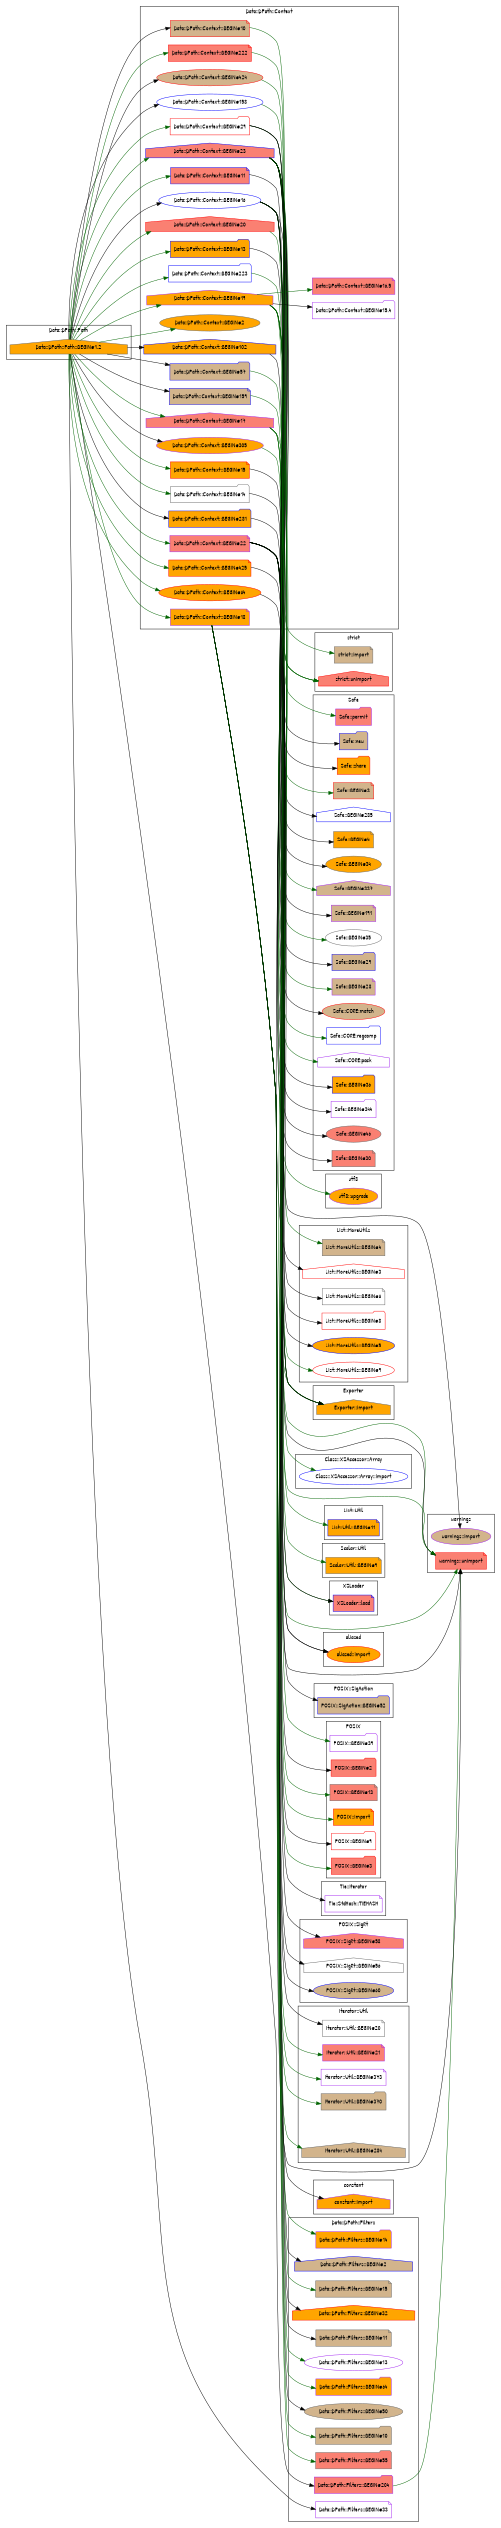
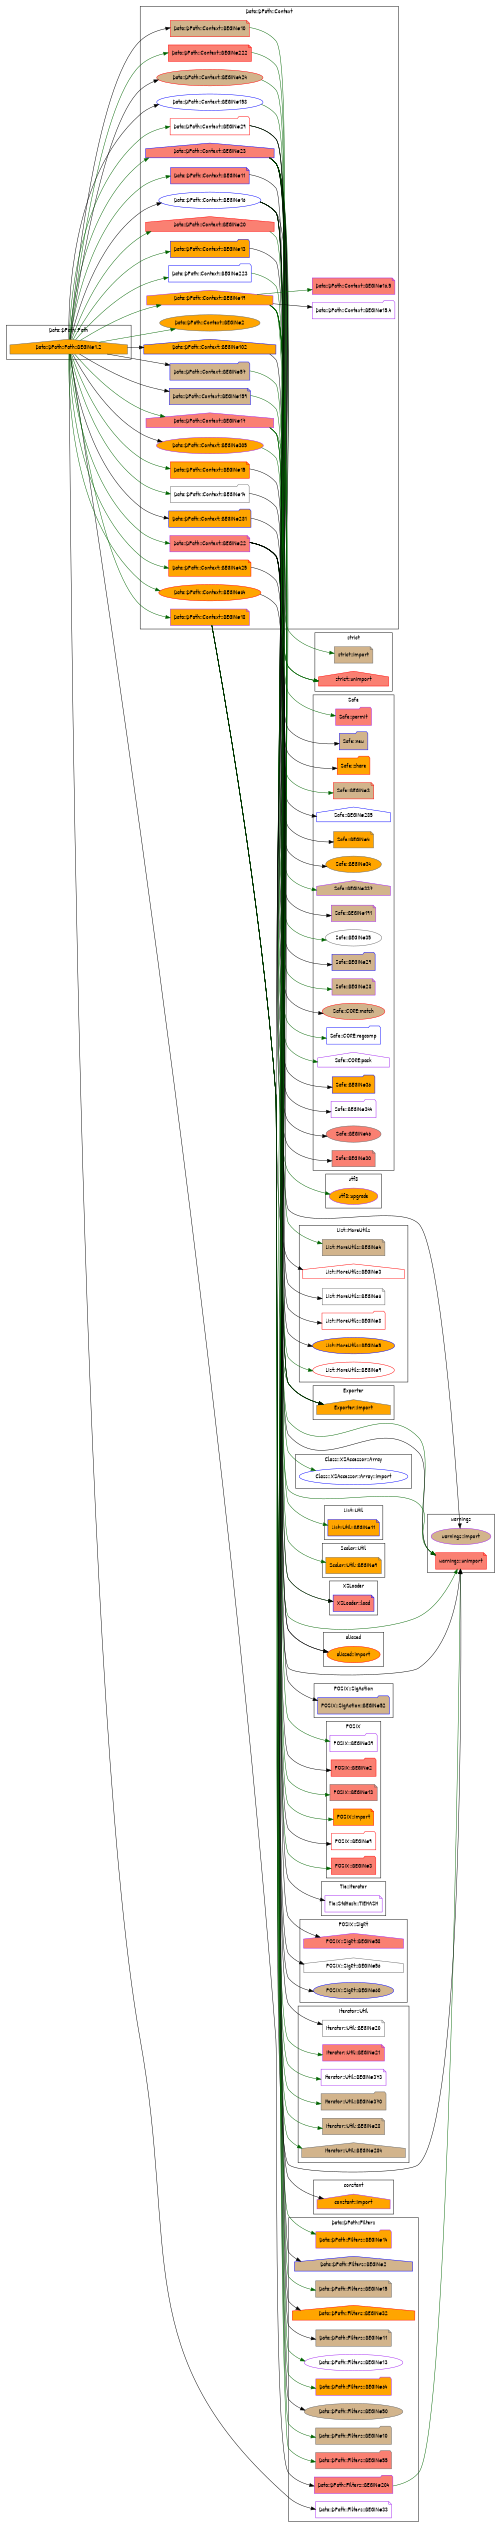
node "Iterator::Util::BEGIN@28": added
